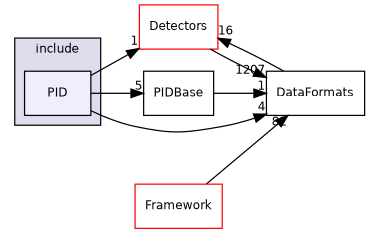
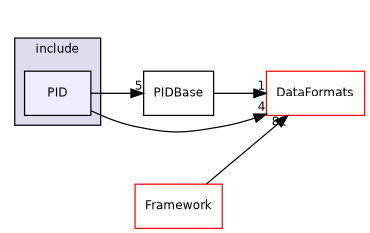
node "Detectors": removed
node "DataFormats": color black -> red
